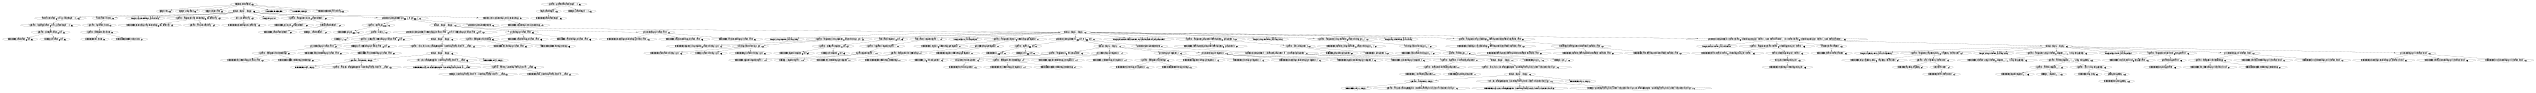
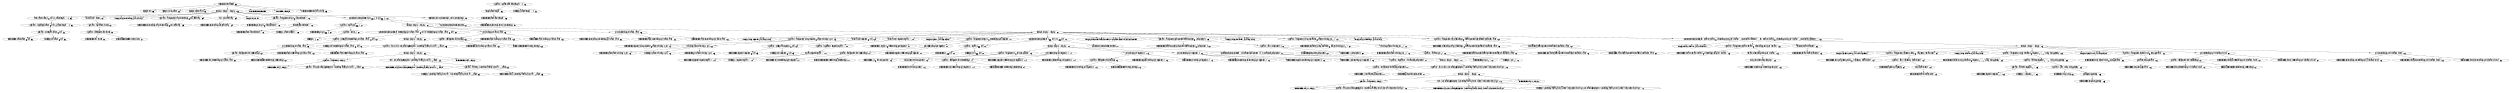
node "(<operator>.alloc,new HashMap())": removed
